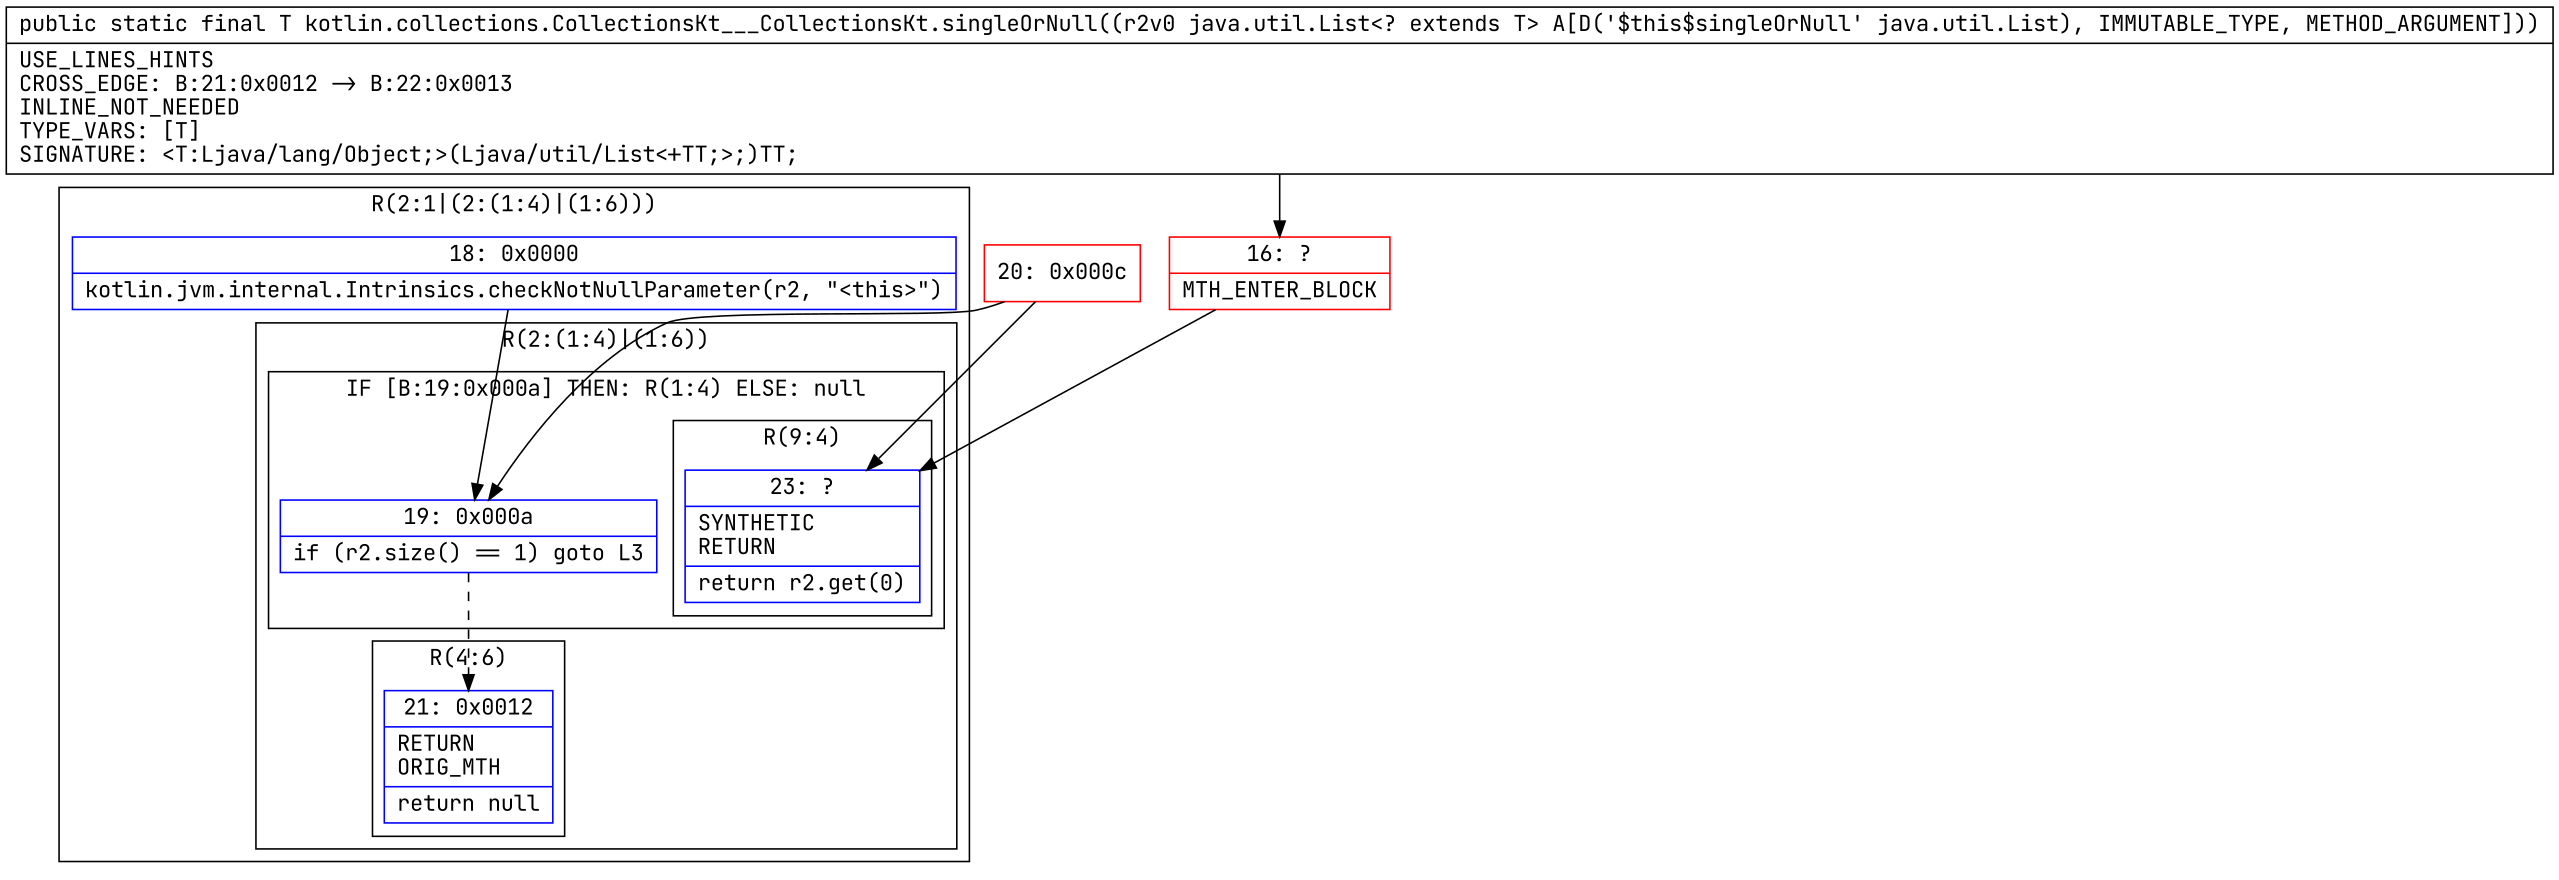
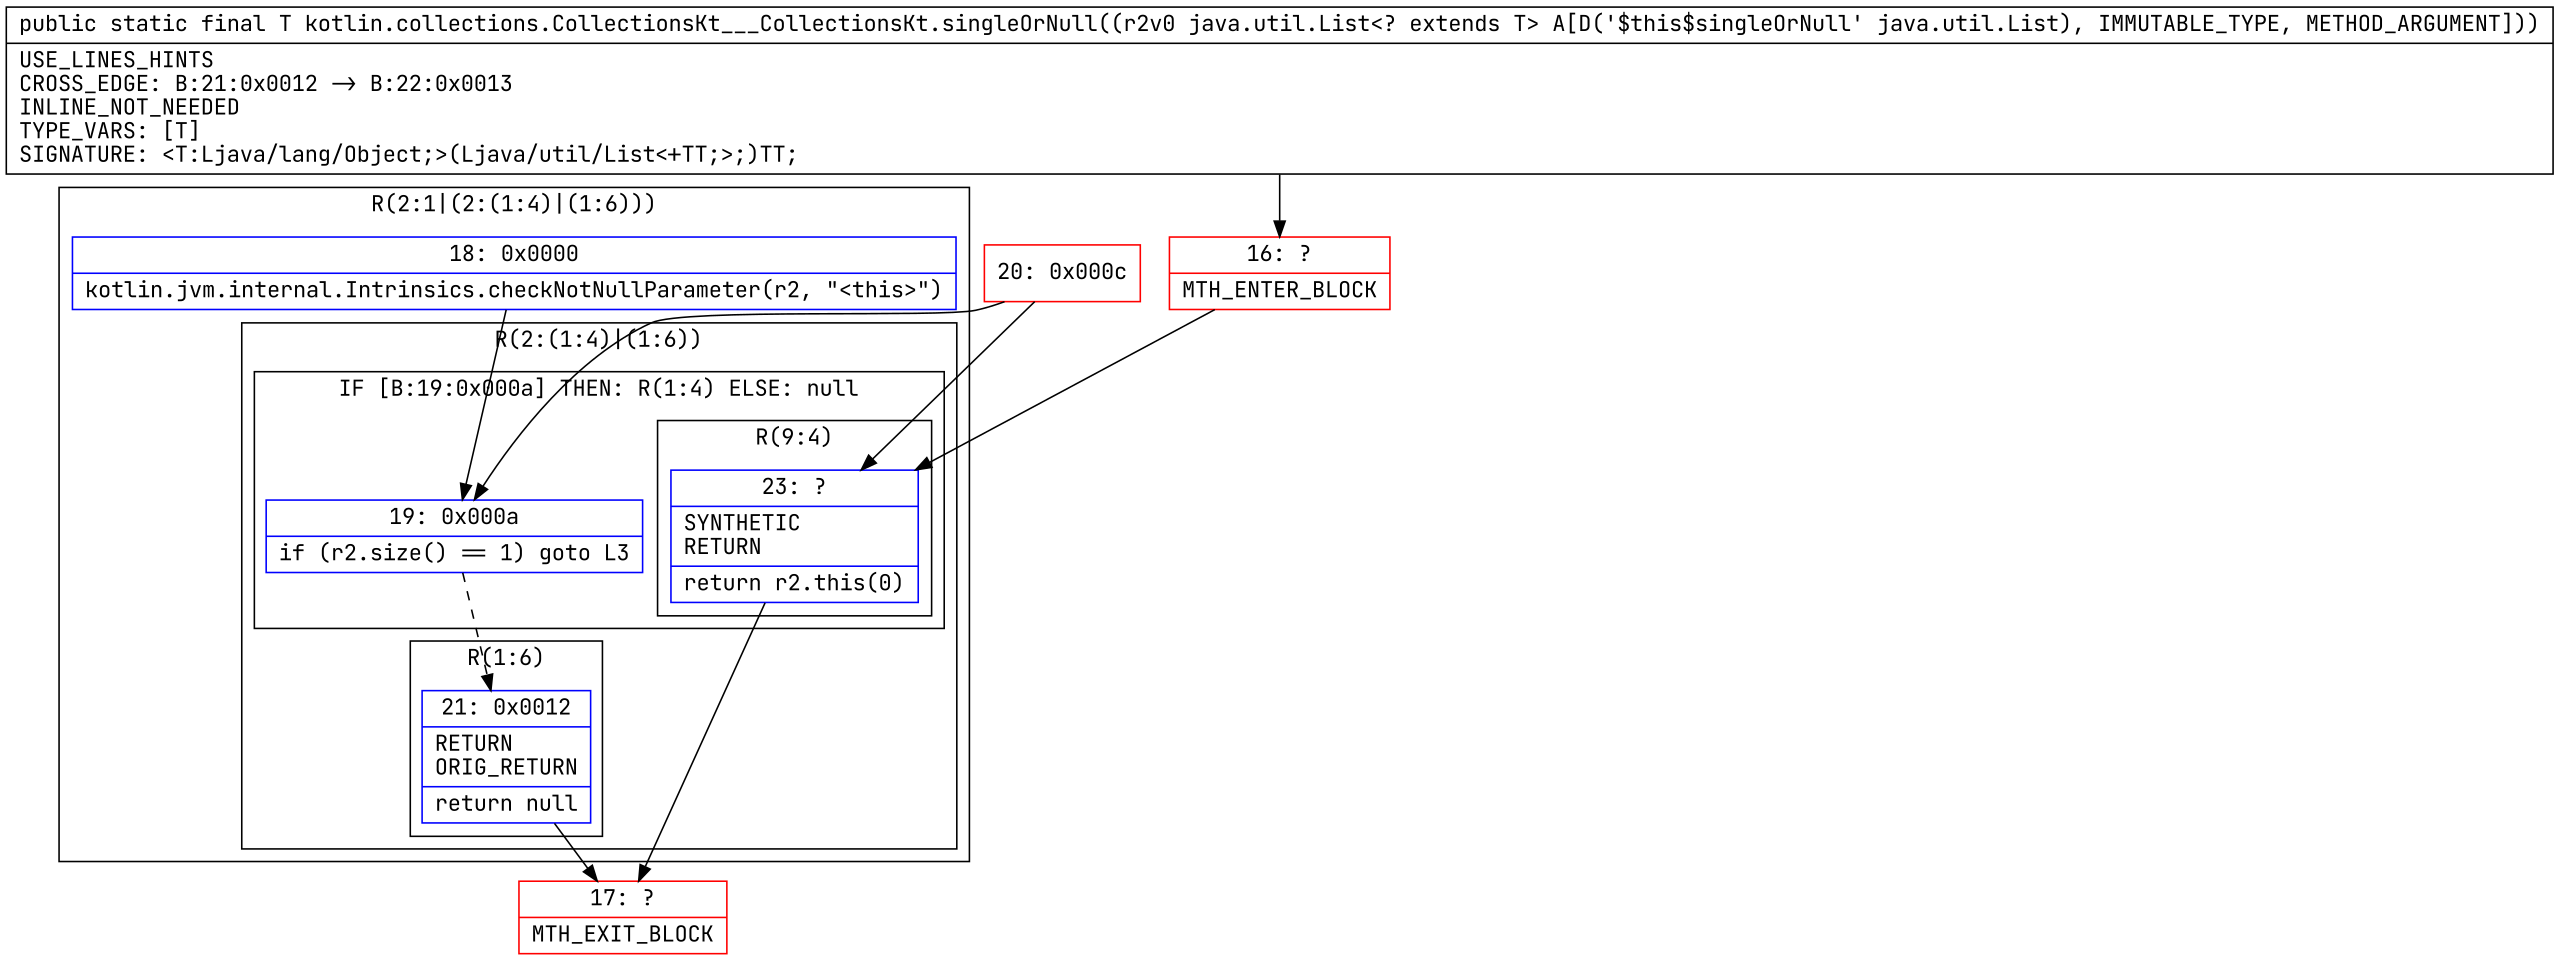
node "23: ?": text "return r2.get(0)" -> "return r2.this(0)"
cluster "R(4:6)": label "R(4:6)" -> "R(1:6)"
node "21: 0x0012": text "ORIG_MTH" -> "ORIG_RETURN"
node "17: ?": added
